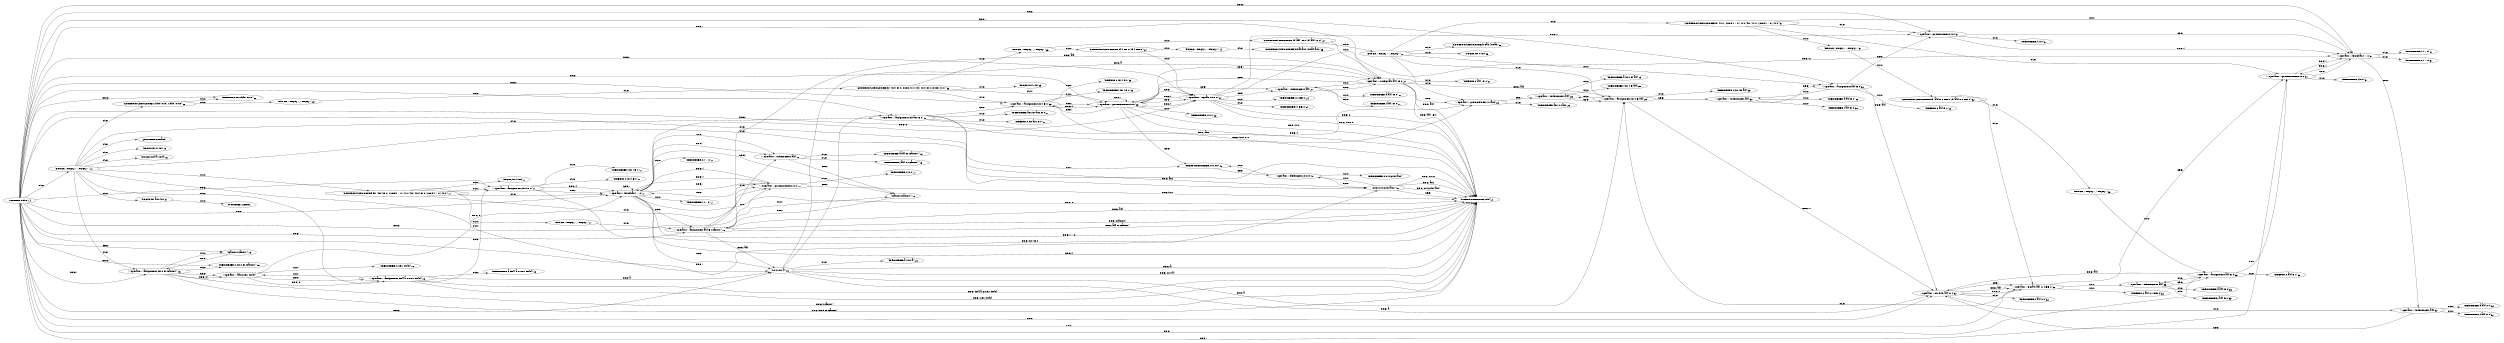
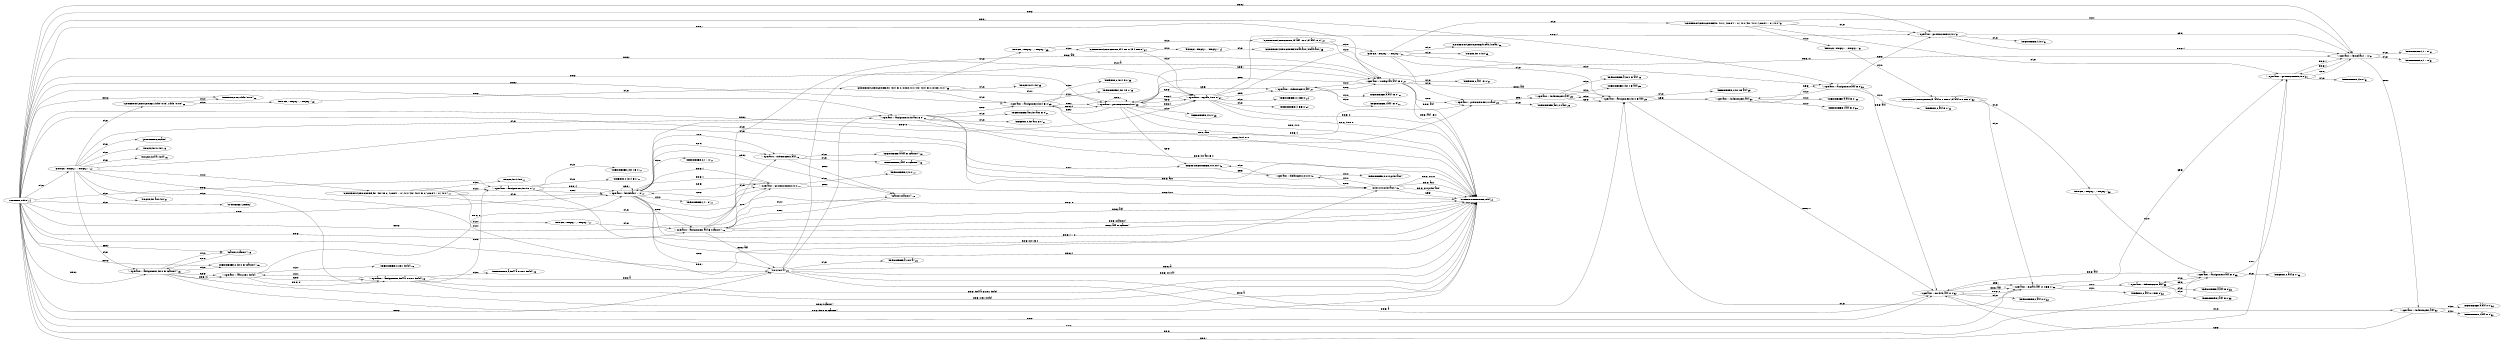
edge "(sort,sort(a))" -> "(<operator>.notEquals,a[i] != 0)": label "DDG: a" -> "AST: a"
edge "(<operator>.assignment,int ans = 0)" -> "(METHOD_RETURN,void)": added, label "DDG: int ans = 0"
edge "(LOCAL,int ans: int)" -> "(MODIFIER,STATIC)": now "(METHOD,solve)" -> "(MODIFIER,STATIC)"
